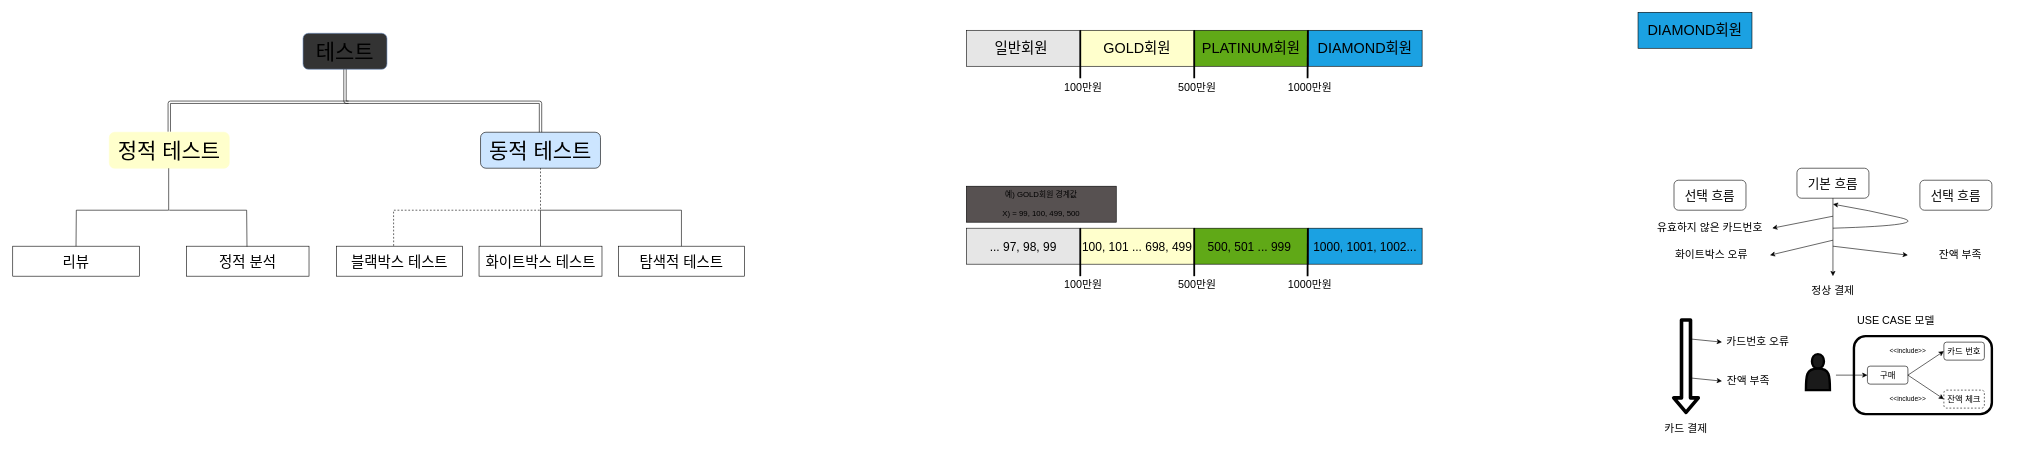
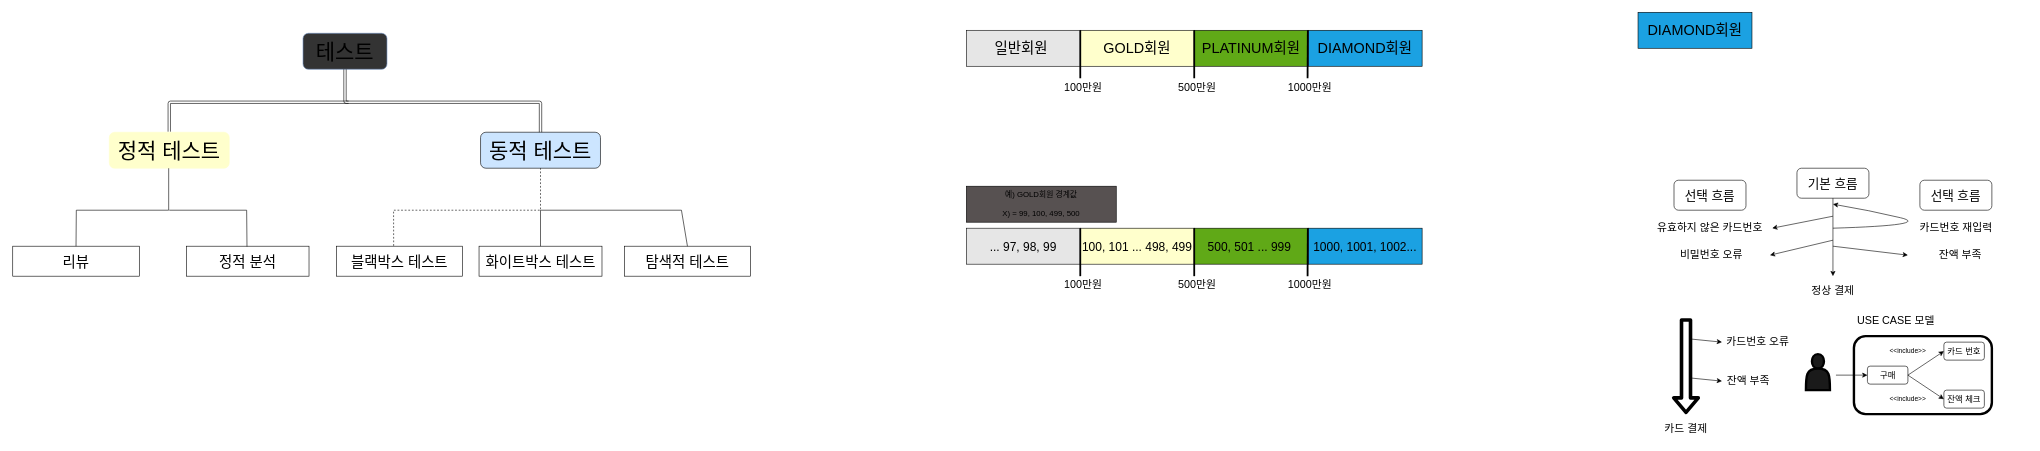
node "카드번호 재입력": added
node "100, 101 ... 698, 499": label "100, 101 ... 698, 499" -> "100, 101 ... 498, 499"
node "화이트박스 오류": label "화이트박스 오류" -> "비밀번호 오류"
node "탐색적 테스트": moved (681, 261) -> (687, 261)
node "잔액 체크": style dashed -> solid
